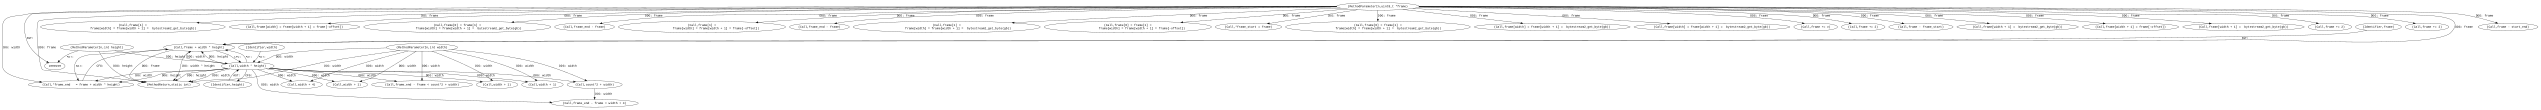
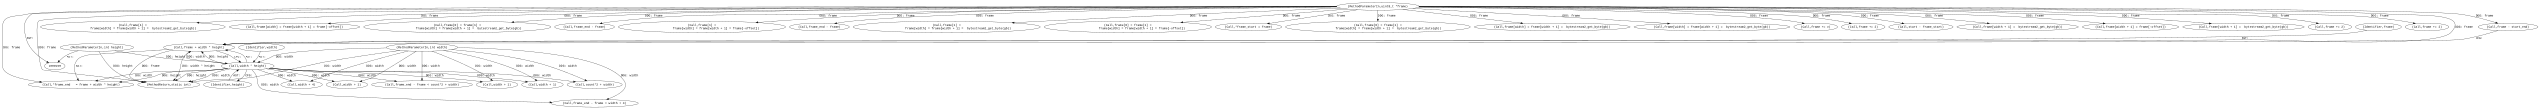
node "(Call,frame - frame_start)": label "(Call,frame - frame_start)" -> "(Call,start - frame_start)"
edge "(MethodParameterIn,uint8_t *frame)" -> "(Call,*frame_end   = frame + width * height)": label "DDG: width" -> "DDG: frame"
edge "(Call,*frame_end   = frame + width * height)" -> "(Call,frame + width * height)": now "(Call,frame - start_end)" -> "(Call,frame + width * height)"
edge "(Call,count*2 + width)" -> "(Call,frame_end - frame < width + 4)": now "(MethodParameterIn,int width)" -> "(Call,frame_end - frame < width + 4)"
